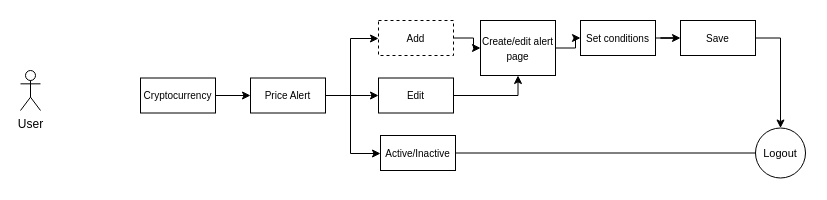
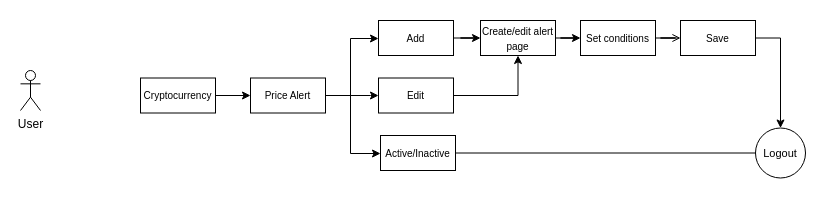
node "Add": style dashed -> solid
edge "Set conditions" -> "Save": arrowhead classic -> open
node "Create/edit alert page": size 75x55 -> 75x35
